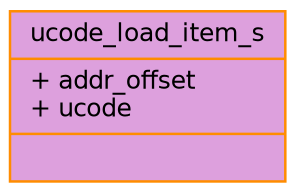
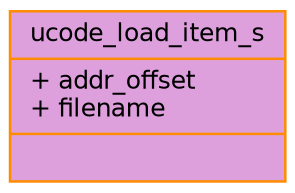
node "ucode_load_item_s": text "+ ucode" -> "+ filename"
